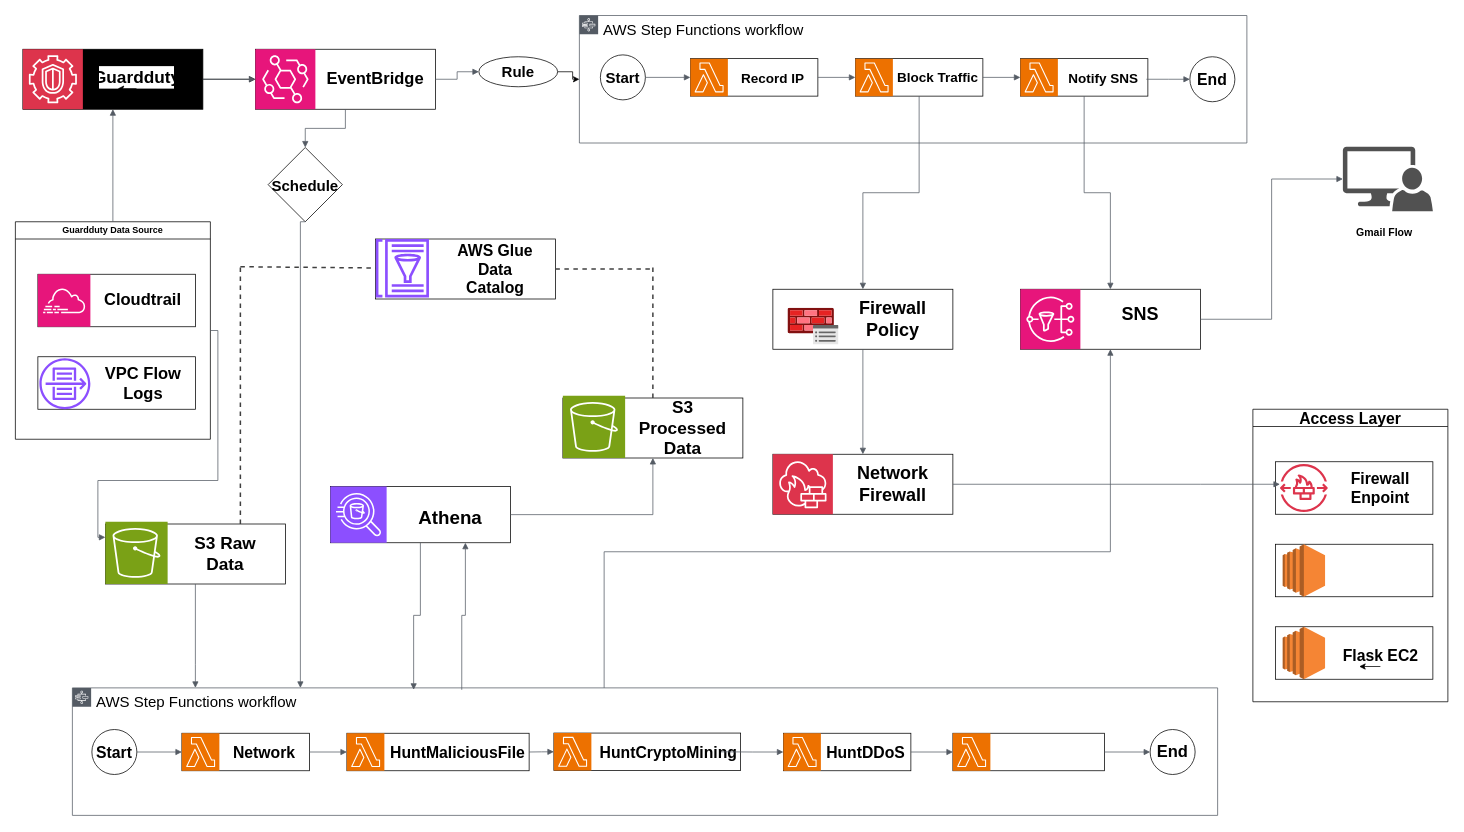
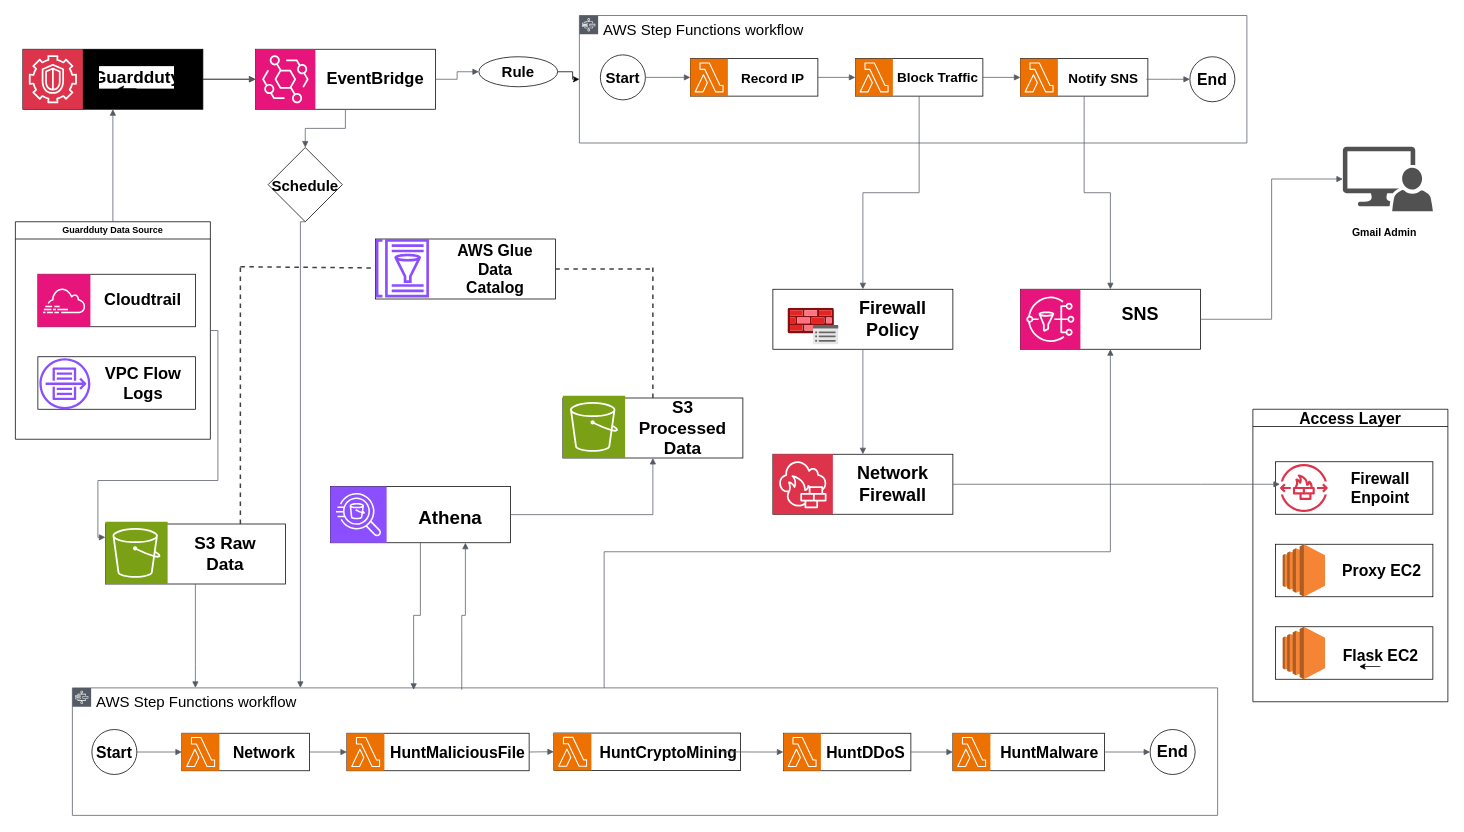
node "Gmail Flow": label "Gmail Flow" -> "Gmail Admin"
node "Proxy EC2": added
node "HuntMalware": added
